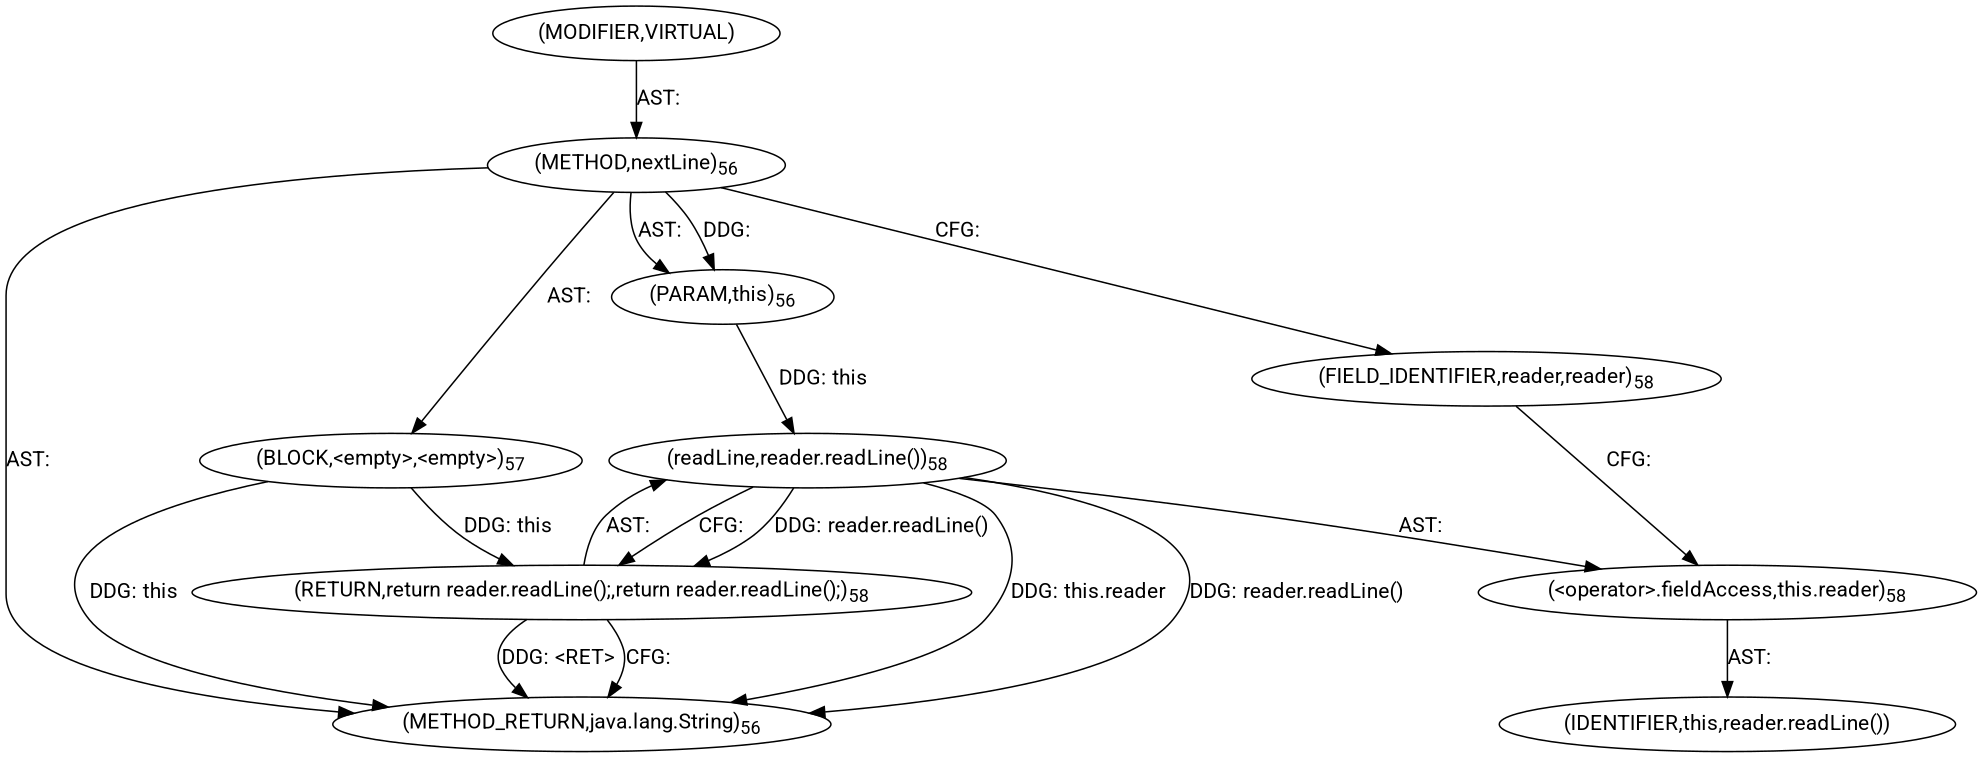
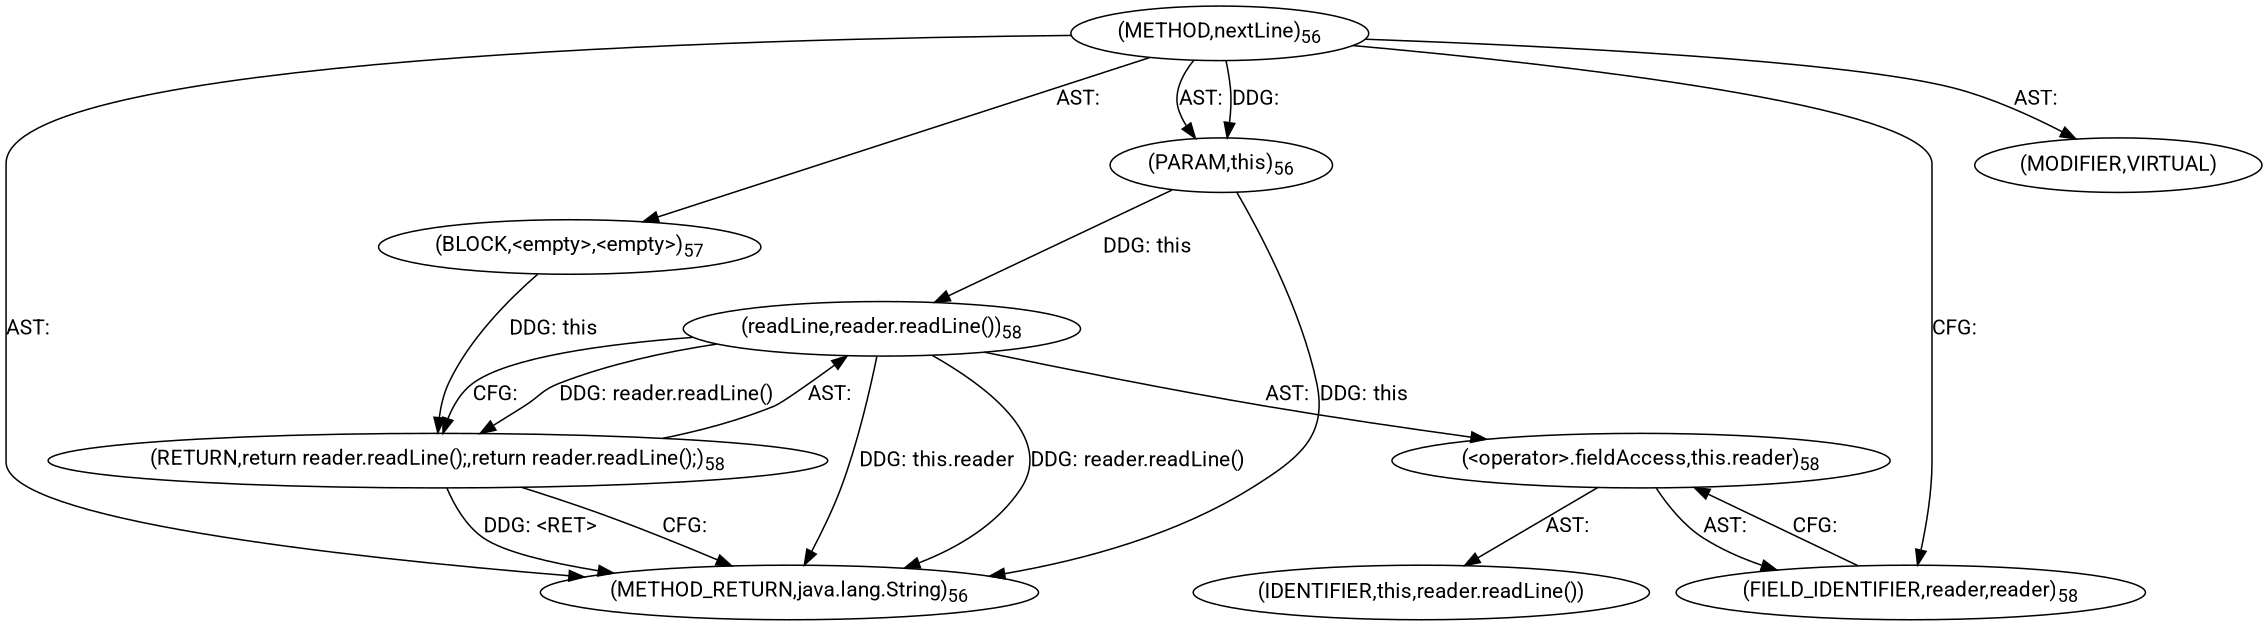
edge "(MODIFIER,VIRTUAL)" -> "(METHOD,nextLine)": reversed
edge "(<operator>.fieldAccess,this.reader)" -> "(FIELD_IDENTIFIER,reader,reader)": added, label "AST:"
edge "(BLOCK,<empty>,<empty>)" -> "(METHOD_RETURN,java.lang.String)": now "(PARAM,this)" -> "(METHOD_RETURN,java.lang.String)"
